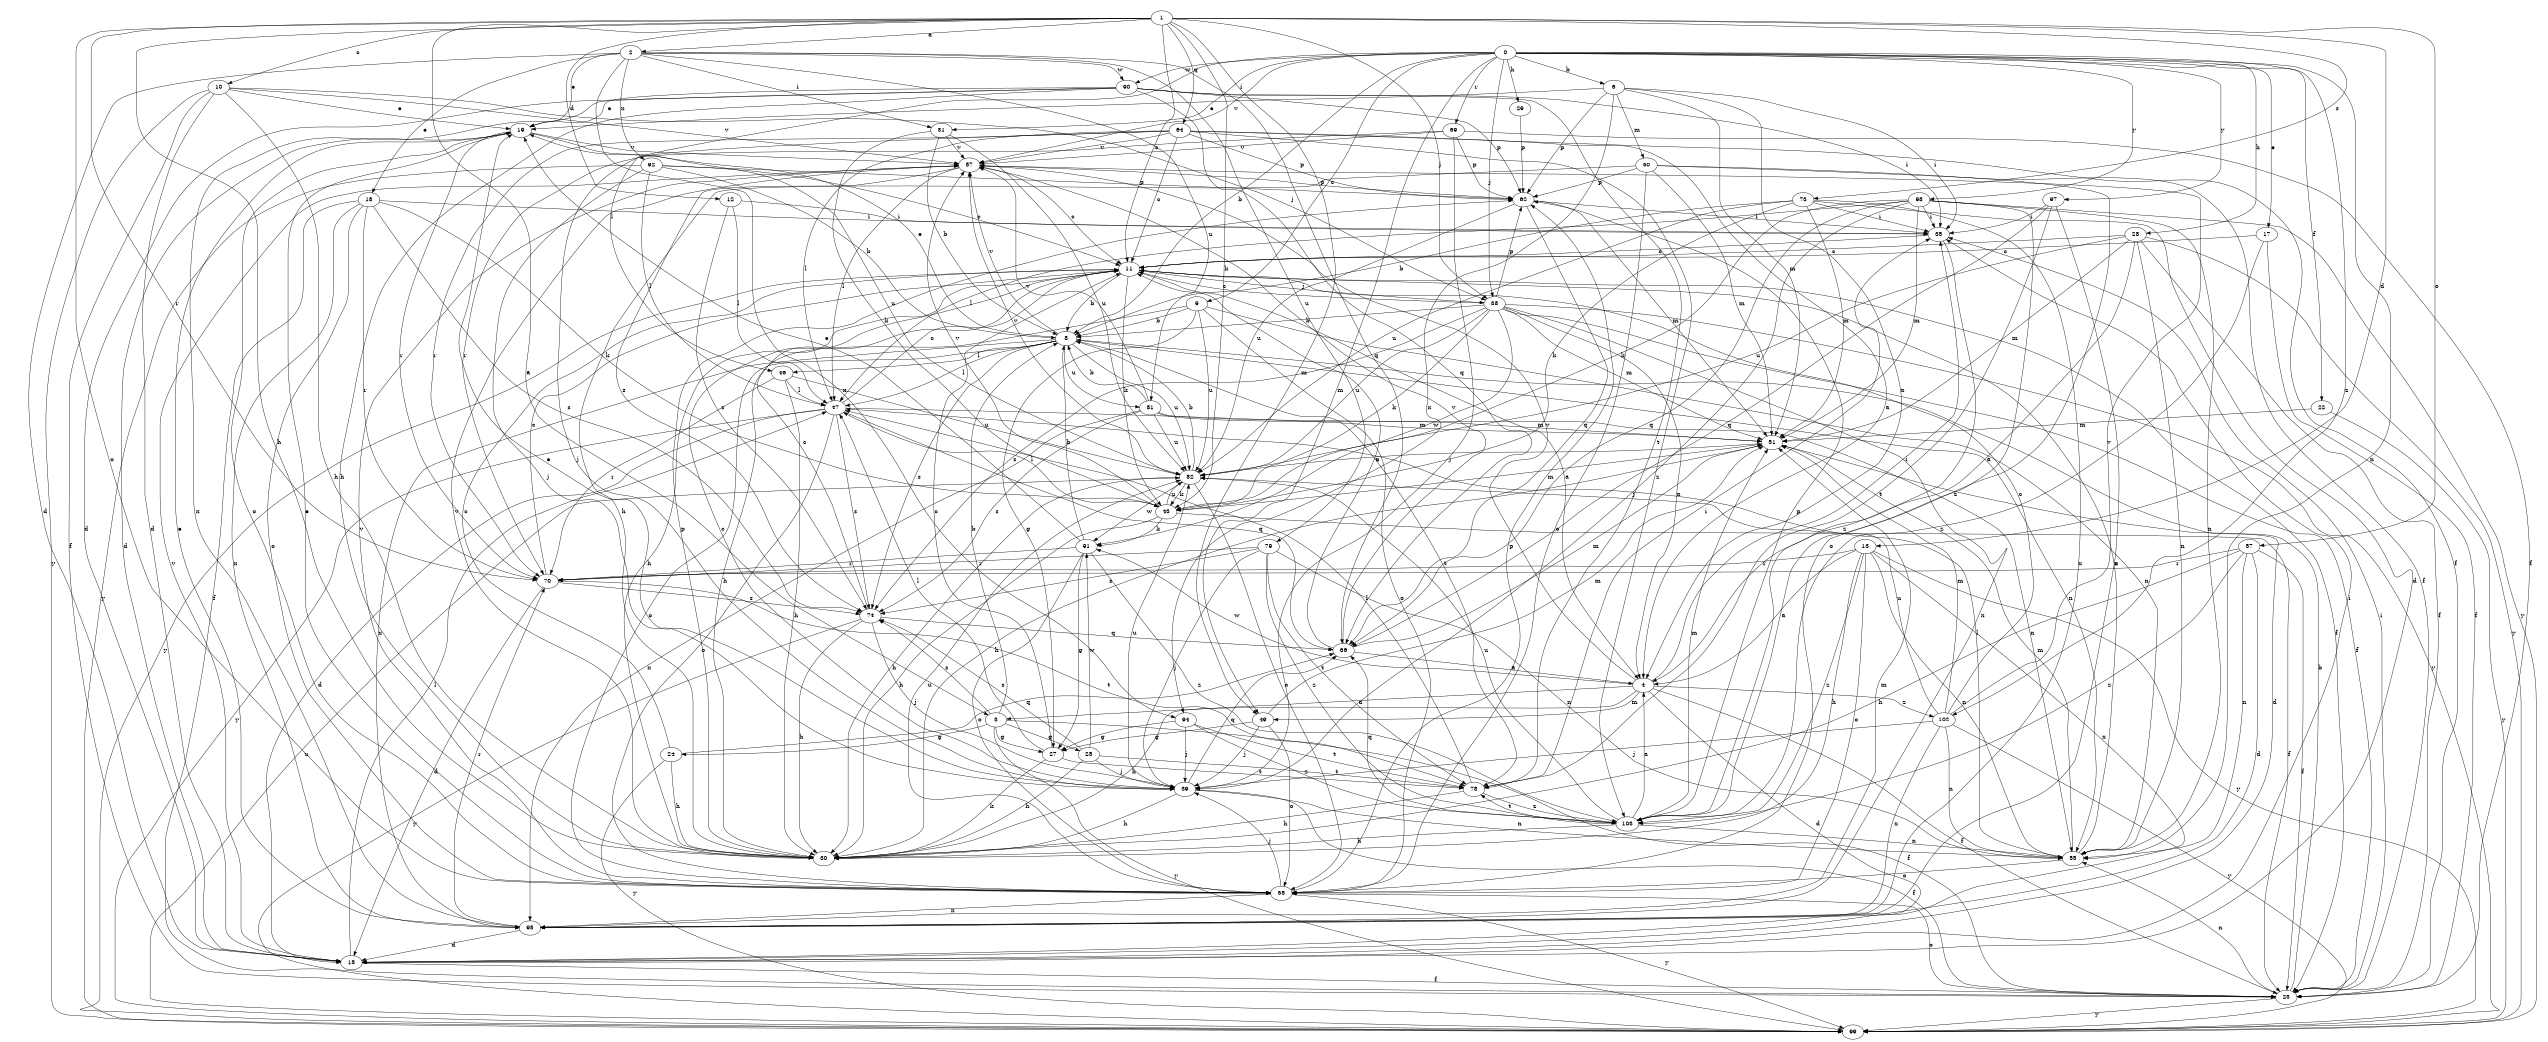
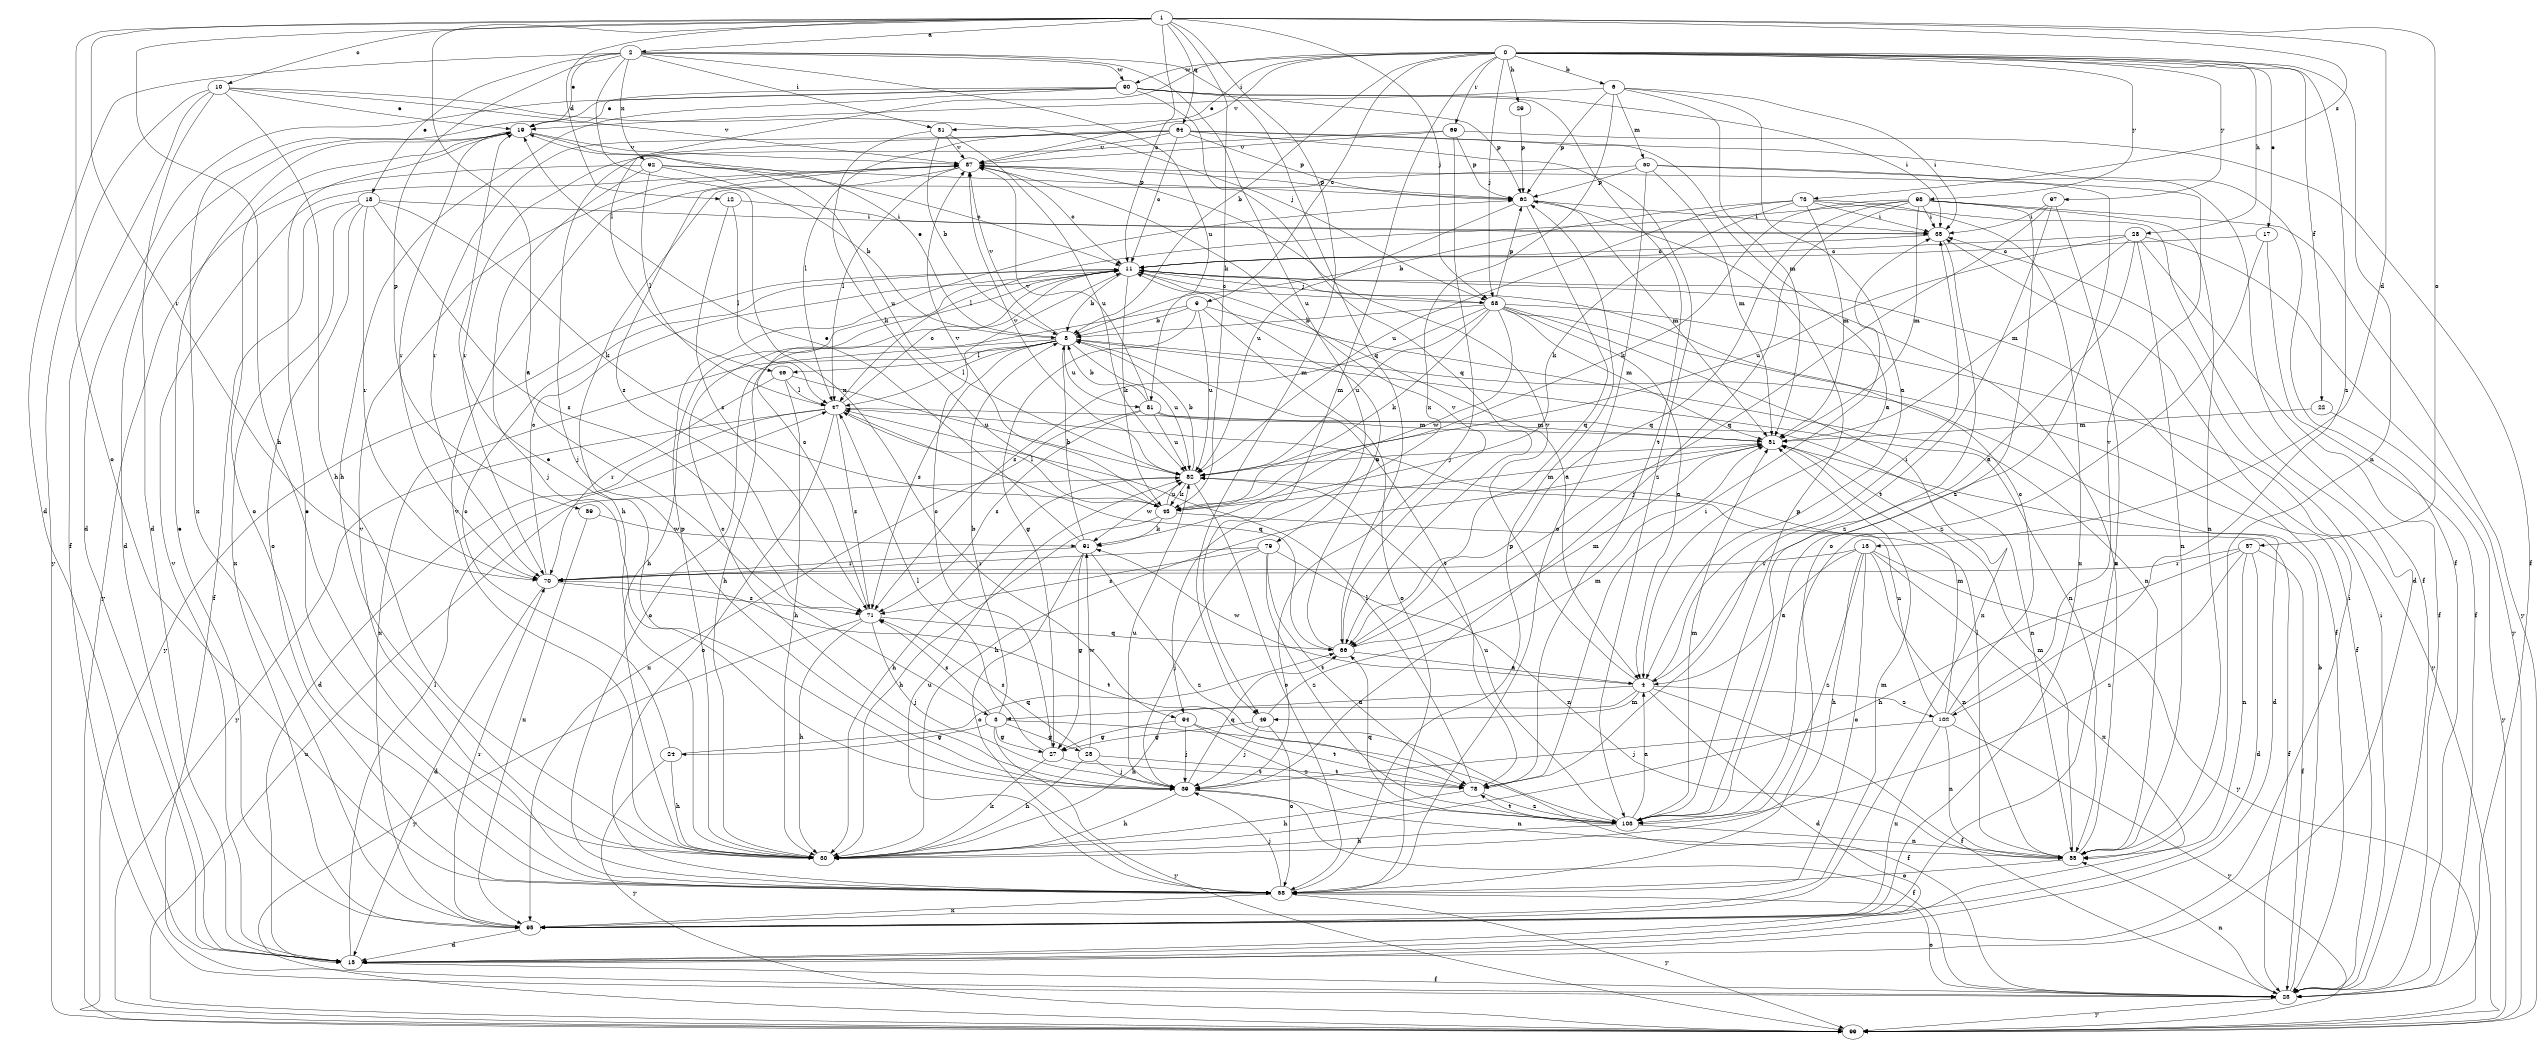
node "59": added
node "74": label "74" -> "71"
